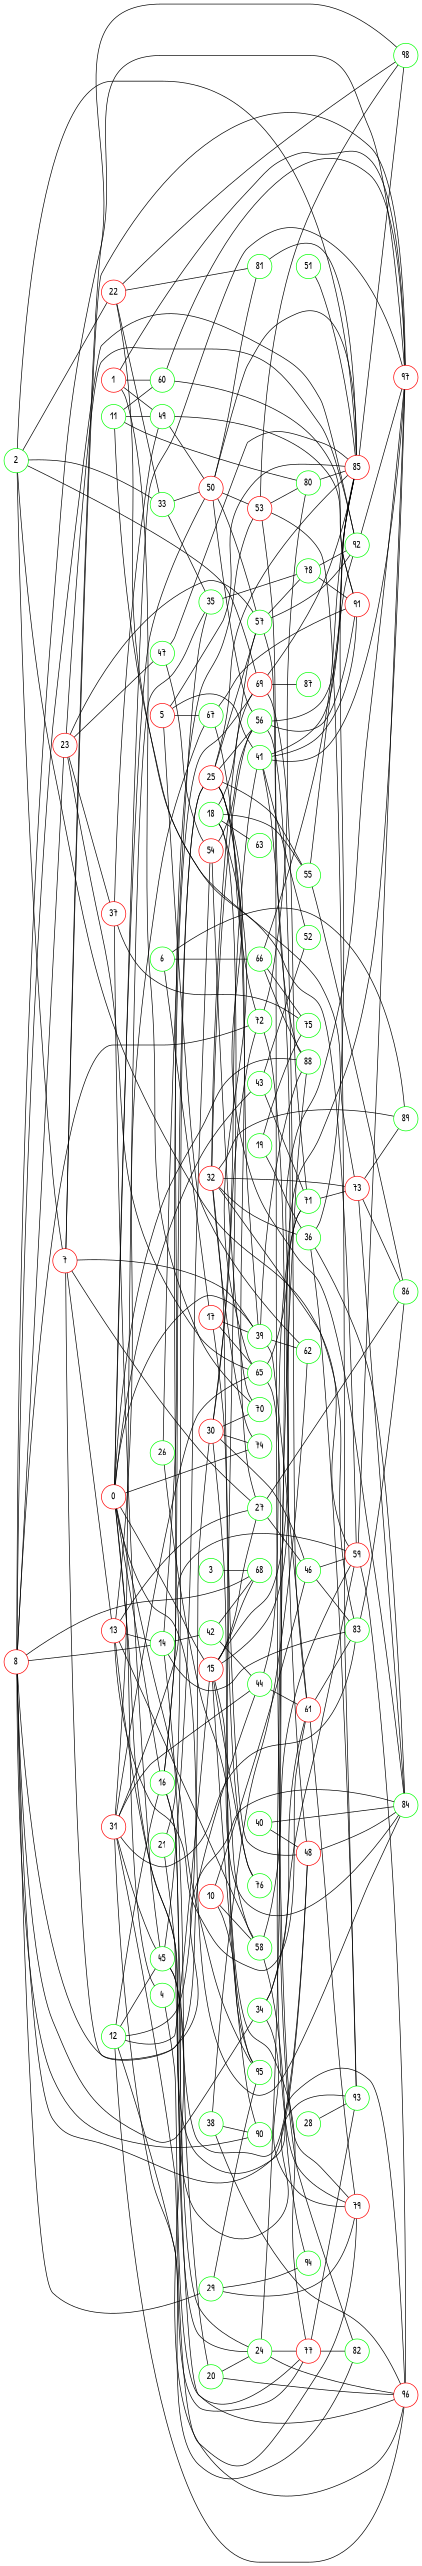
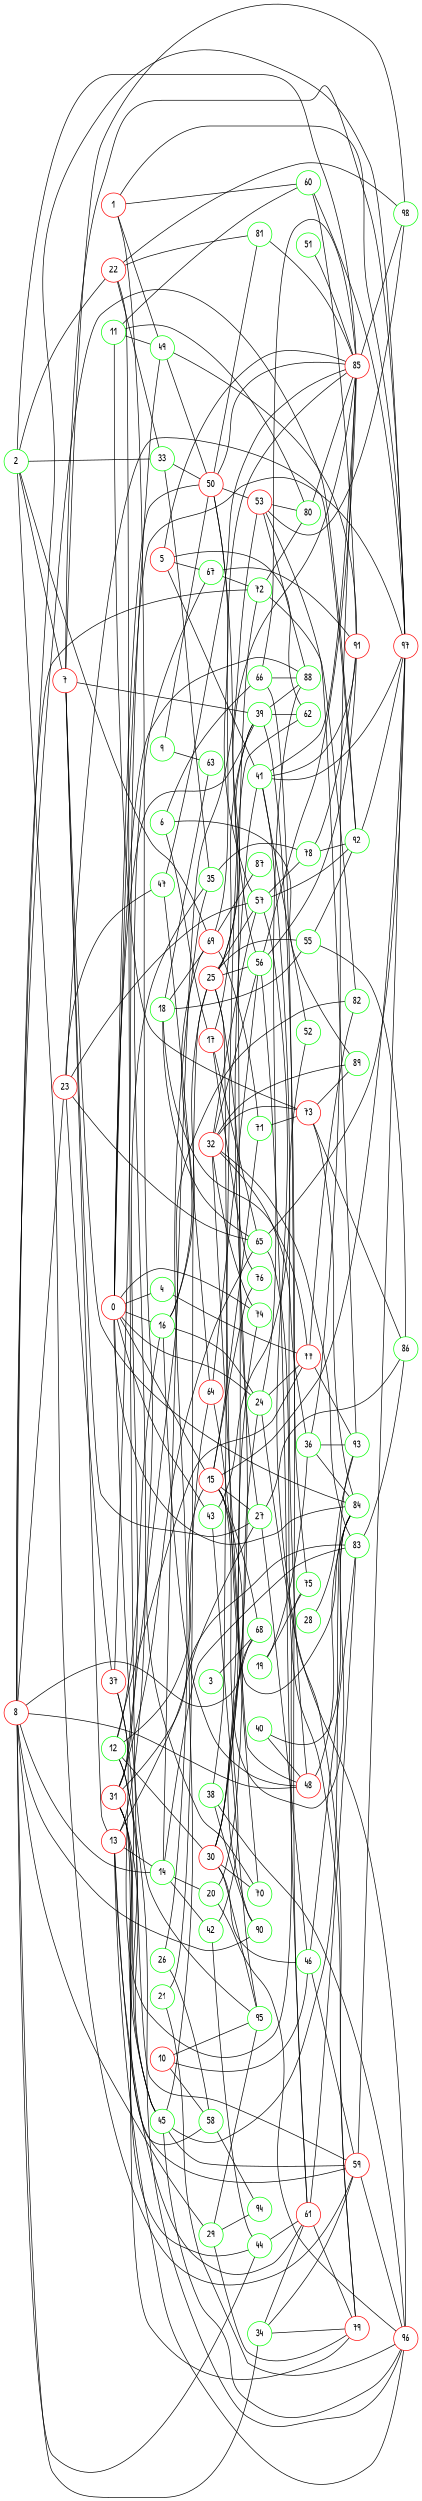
node "9": added
node "54": label "54" -> "64"
edge "43" -- "71": now "43" -- "95"
edge "71" -- "44": removed
edge "59" -- "58": now "59" -- "45"
